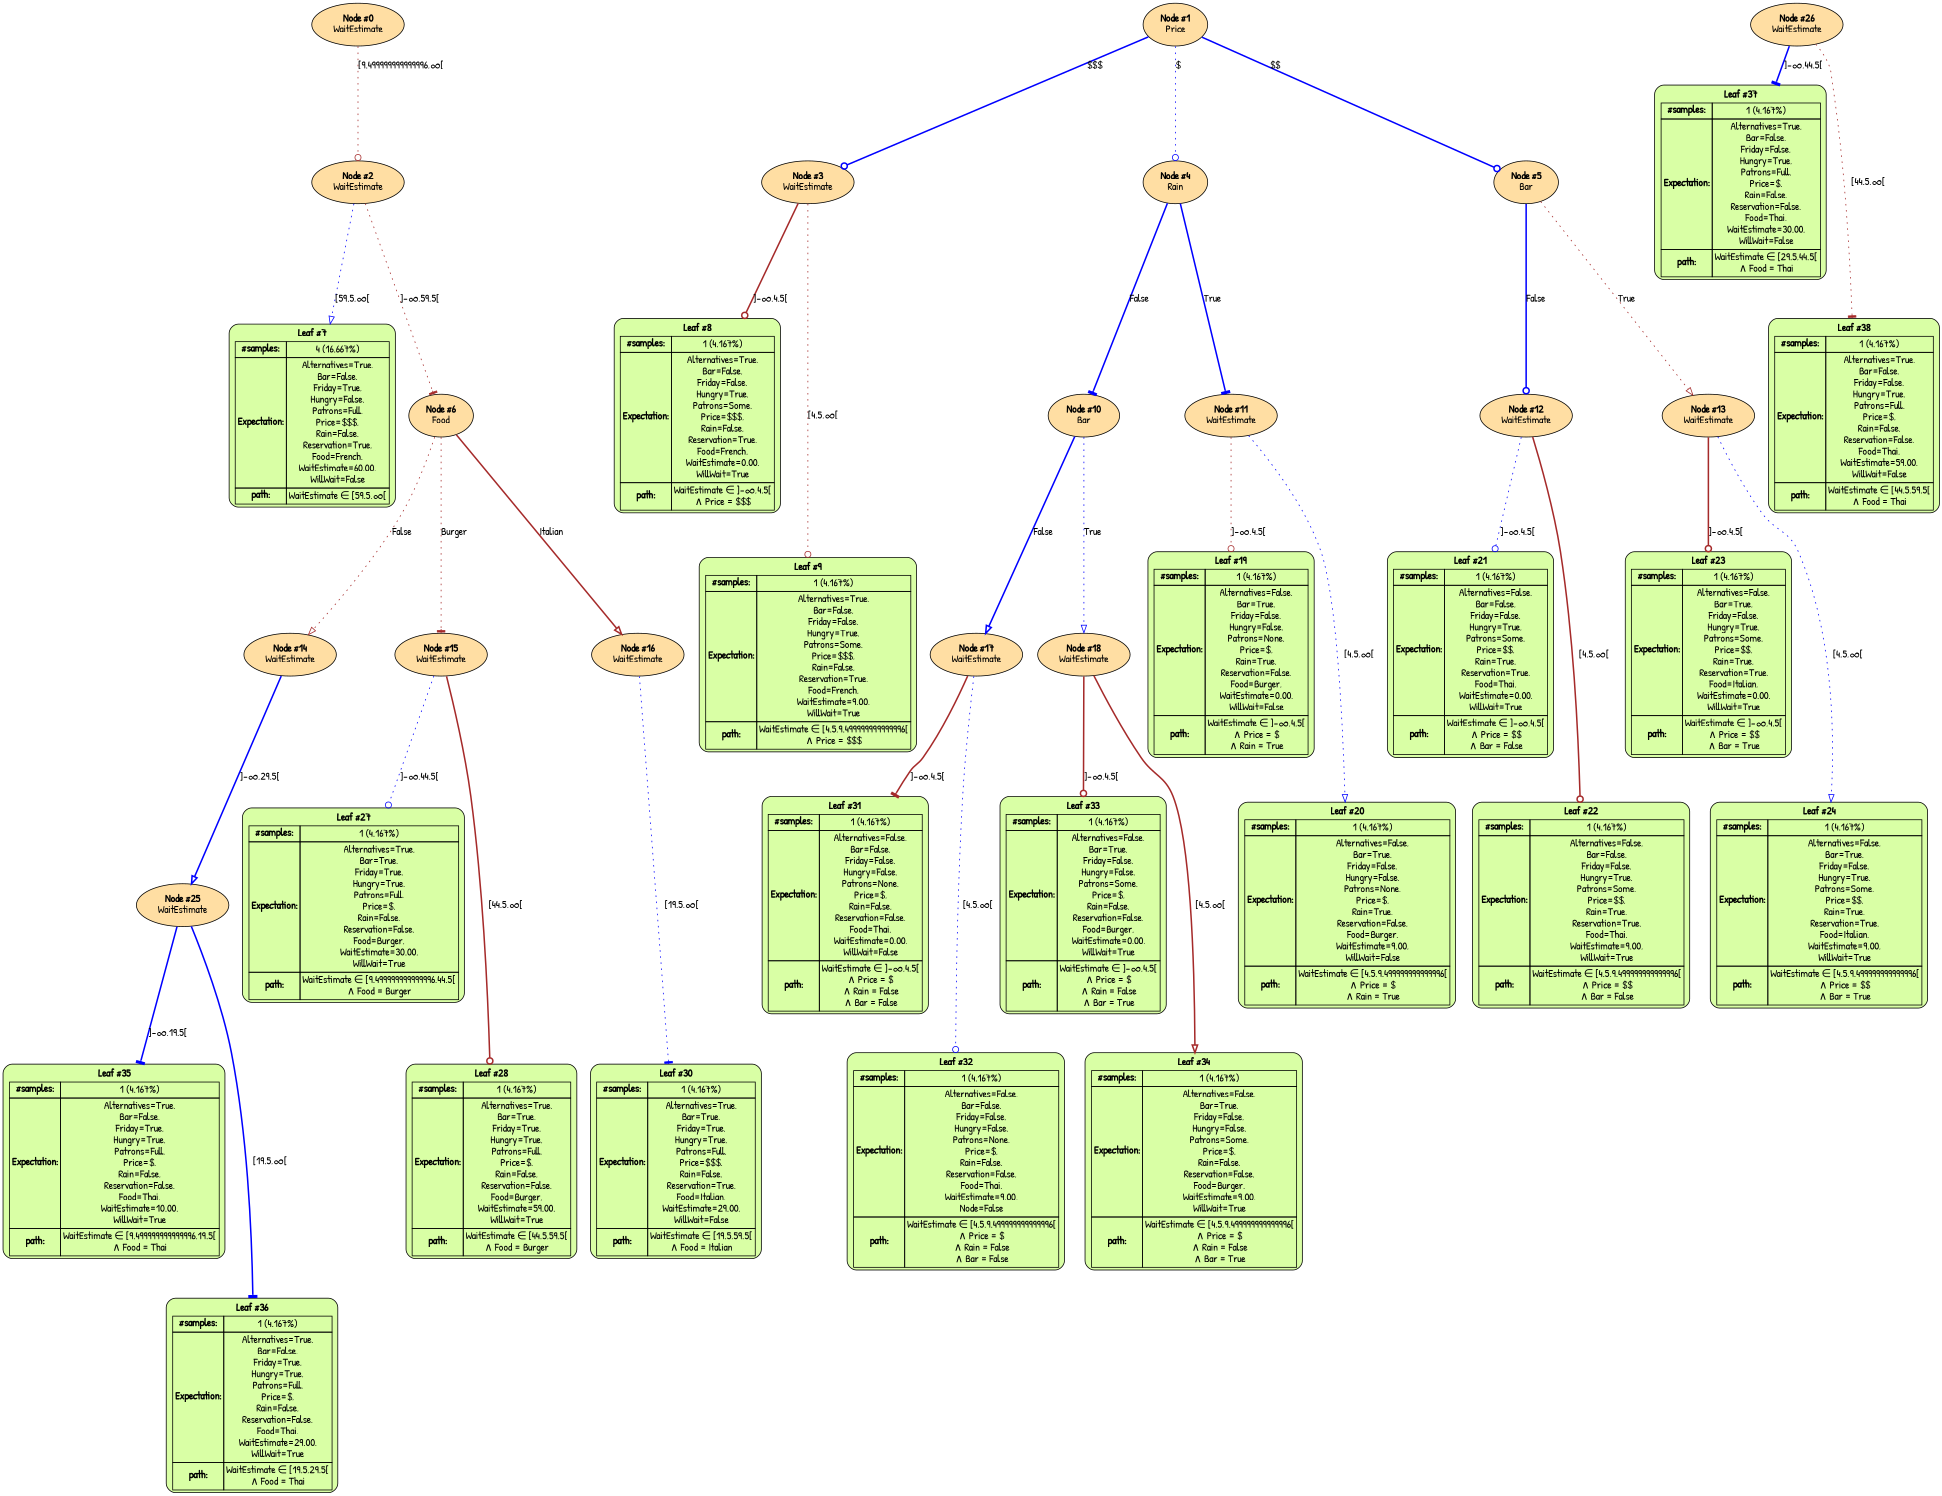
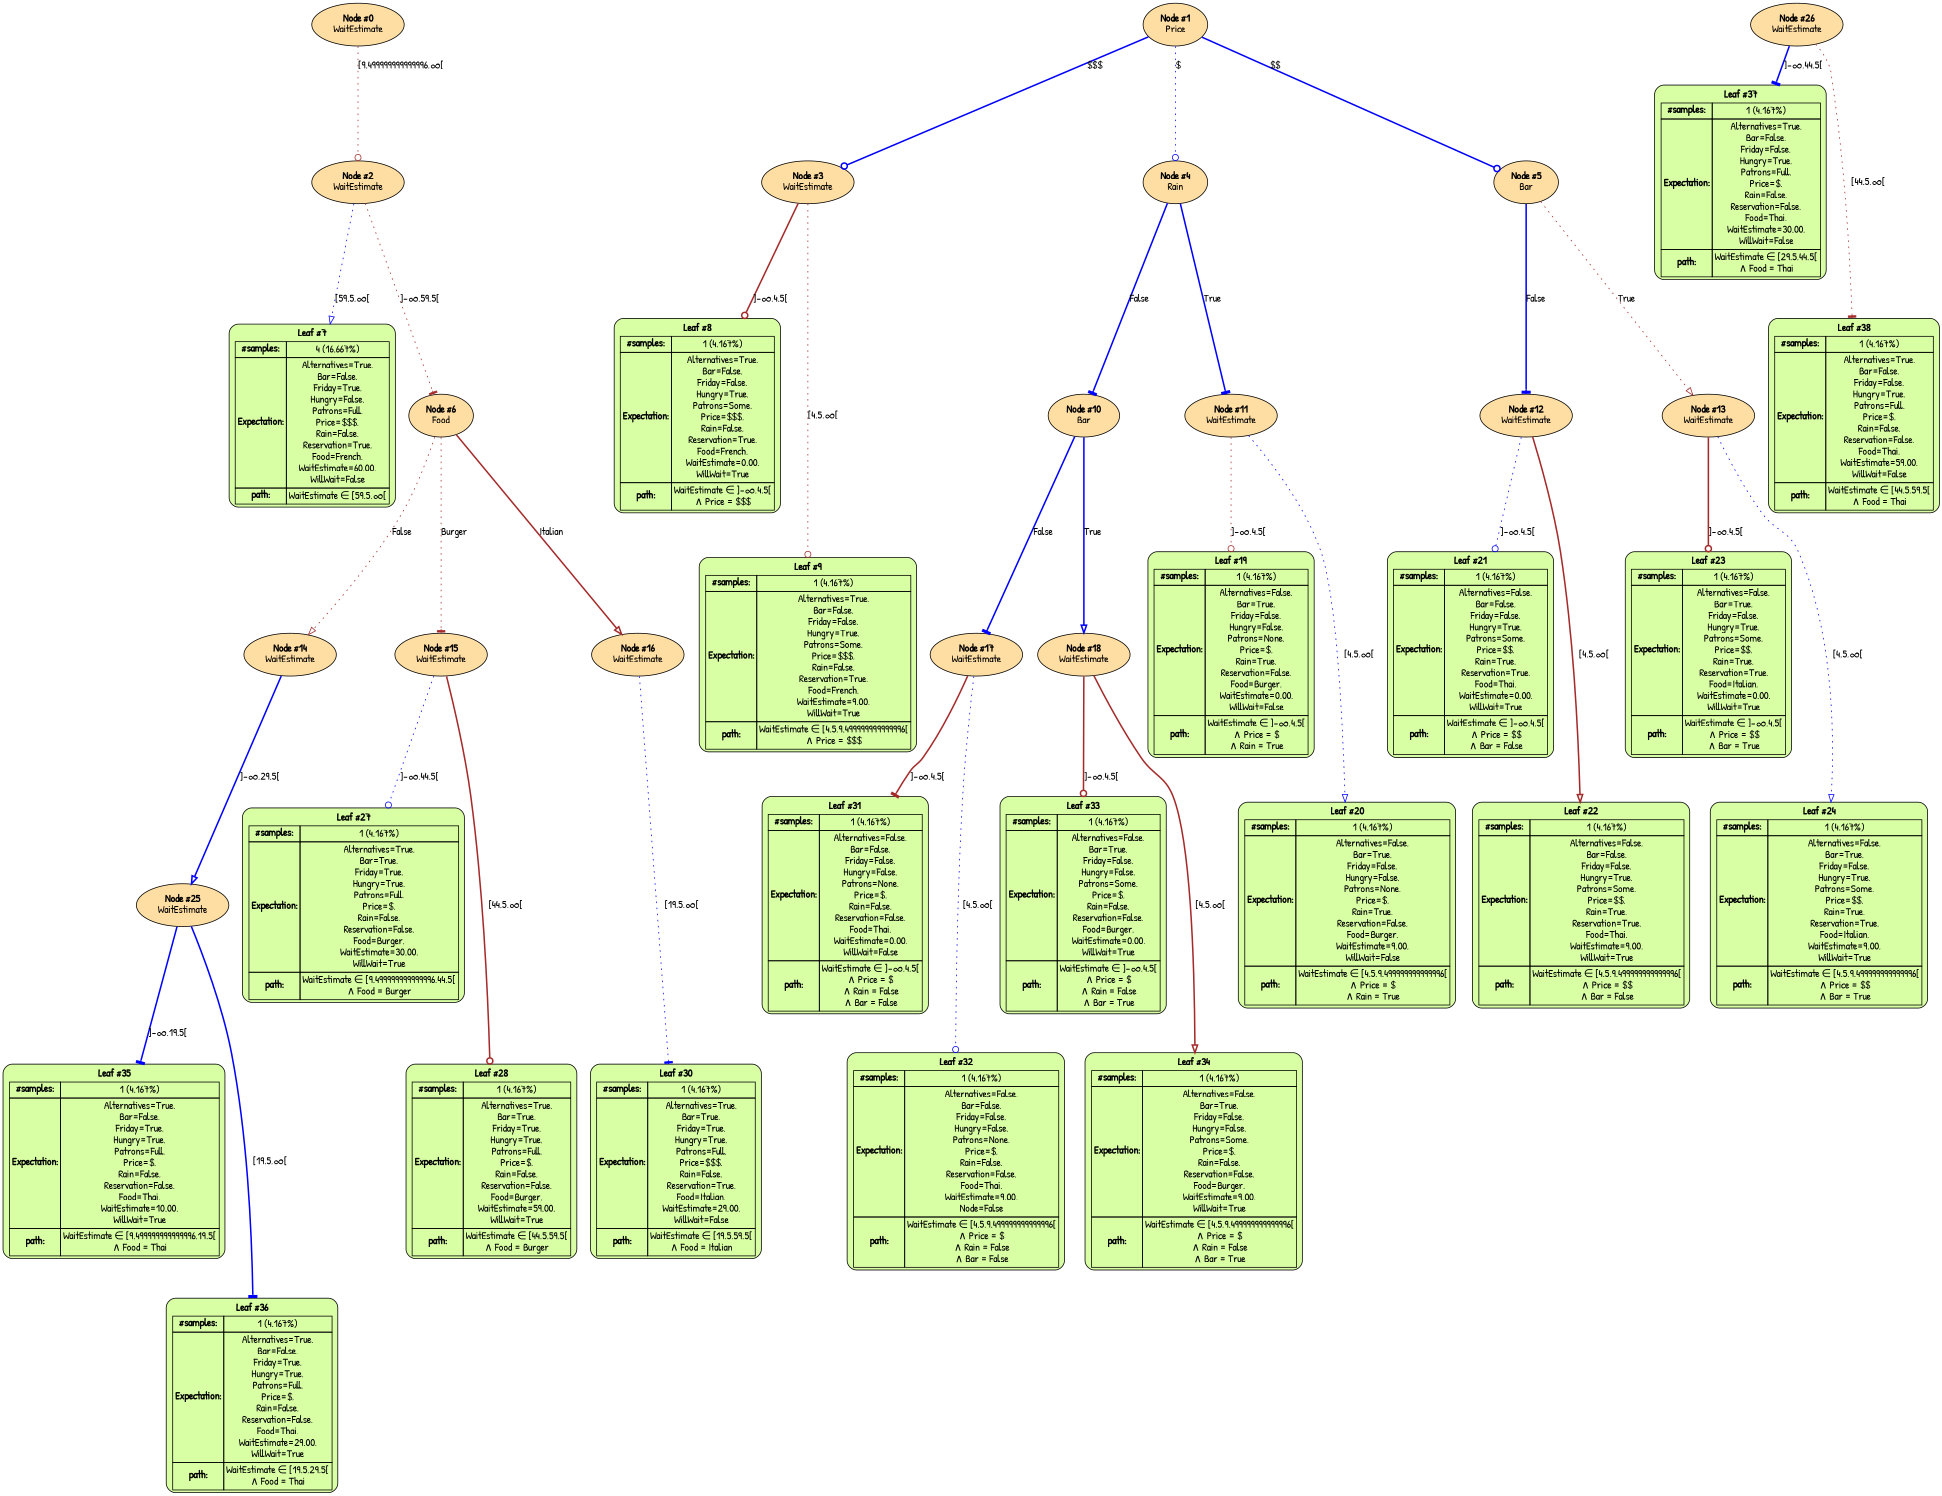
edge "Node #5" -> "Node #12": arrowhead odot -> tee
edge "Node #10" -> "Node #18": style dotted -> bold
edge "Node #10" -> "Node #17": arrowhead onormal -> tee
edge "Node #12" -> "Leaf #22": arrowhead odot -> onormal
